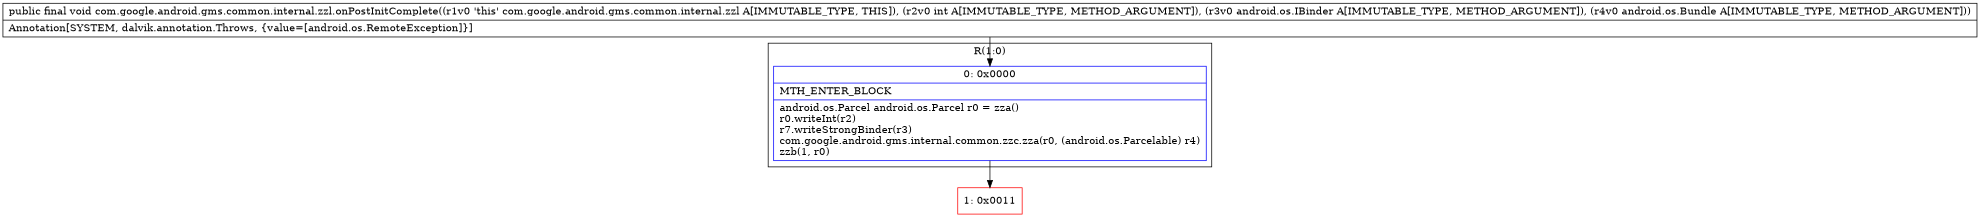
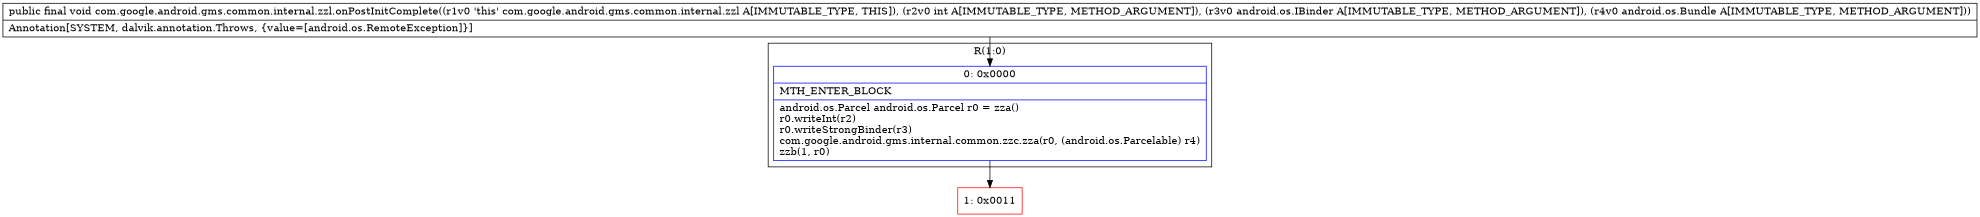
node "0: 0x0000": text "r7.writeStrongBinder(r3)" -> "r0.writeStrongBinder(r3)"
